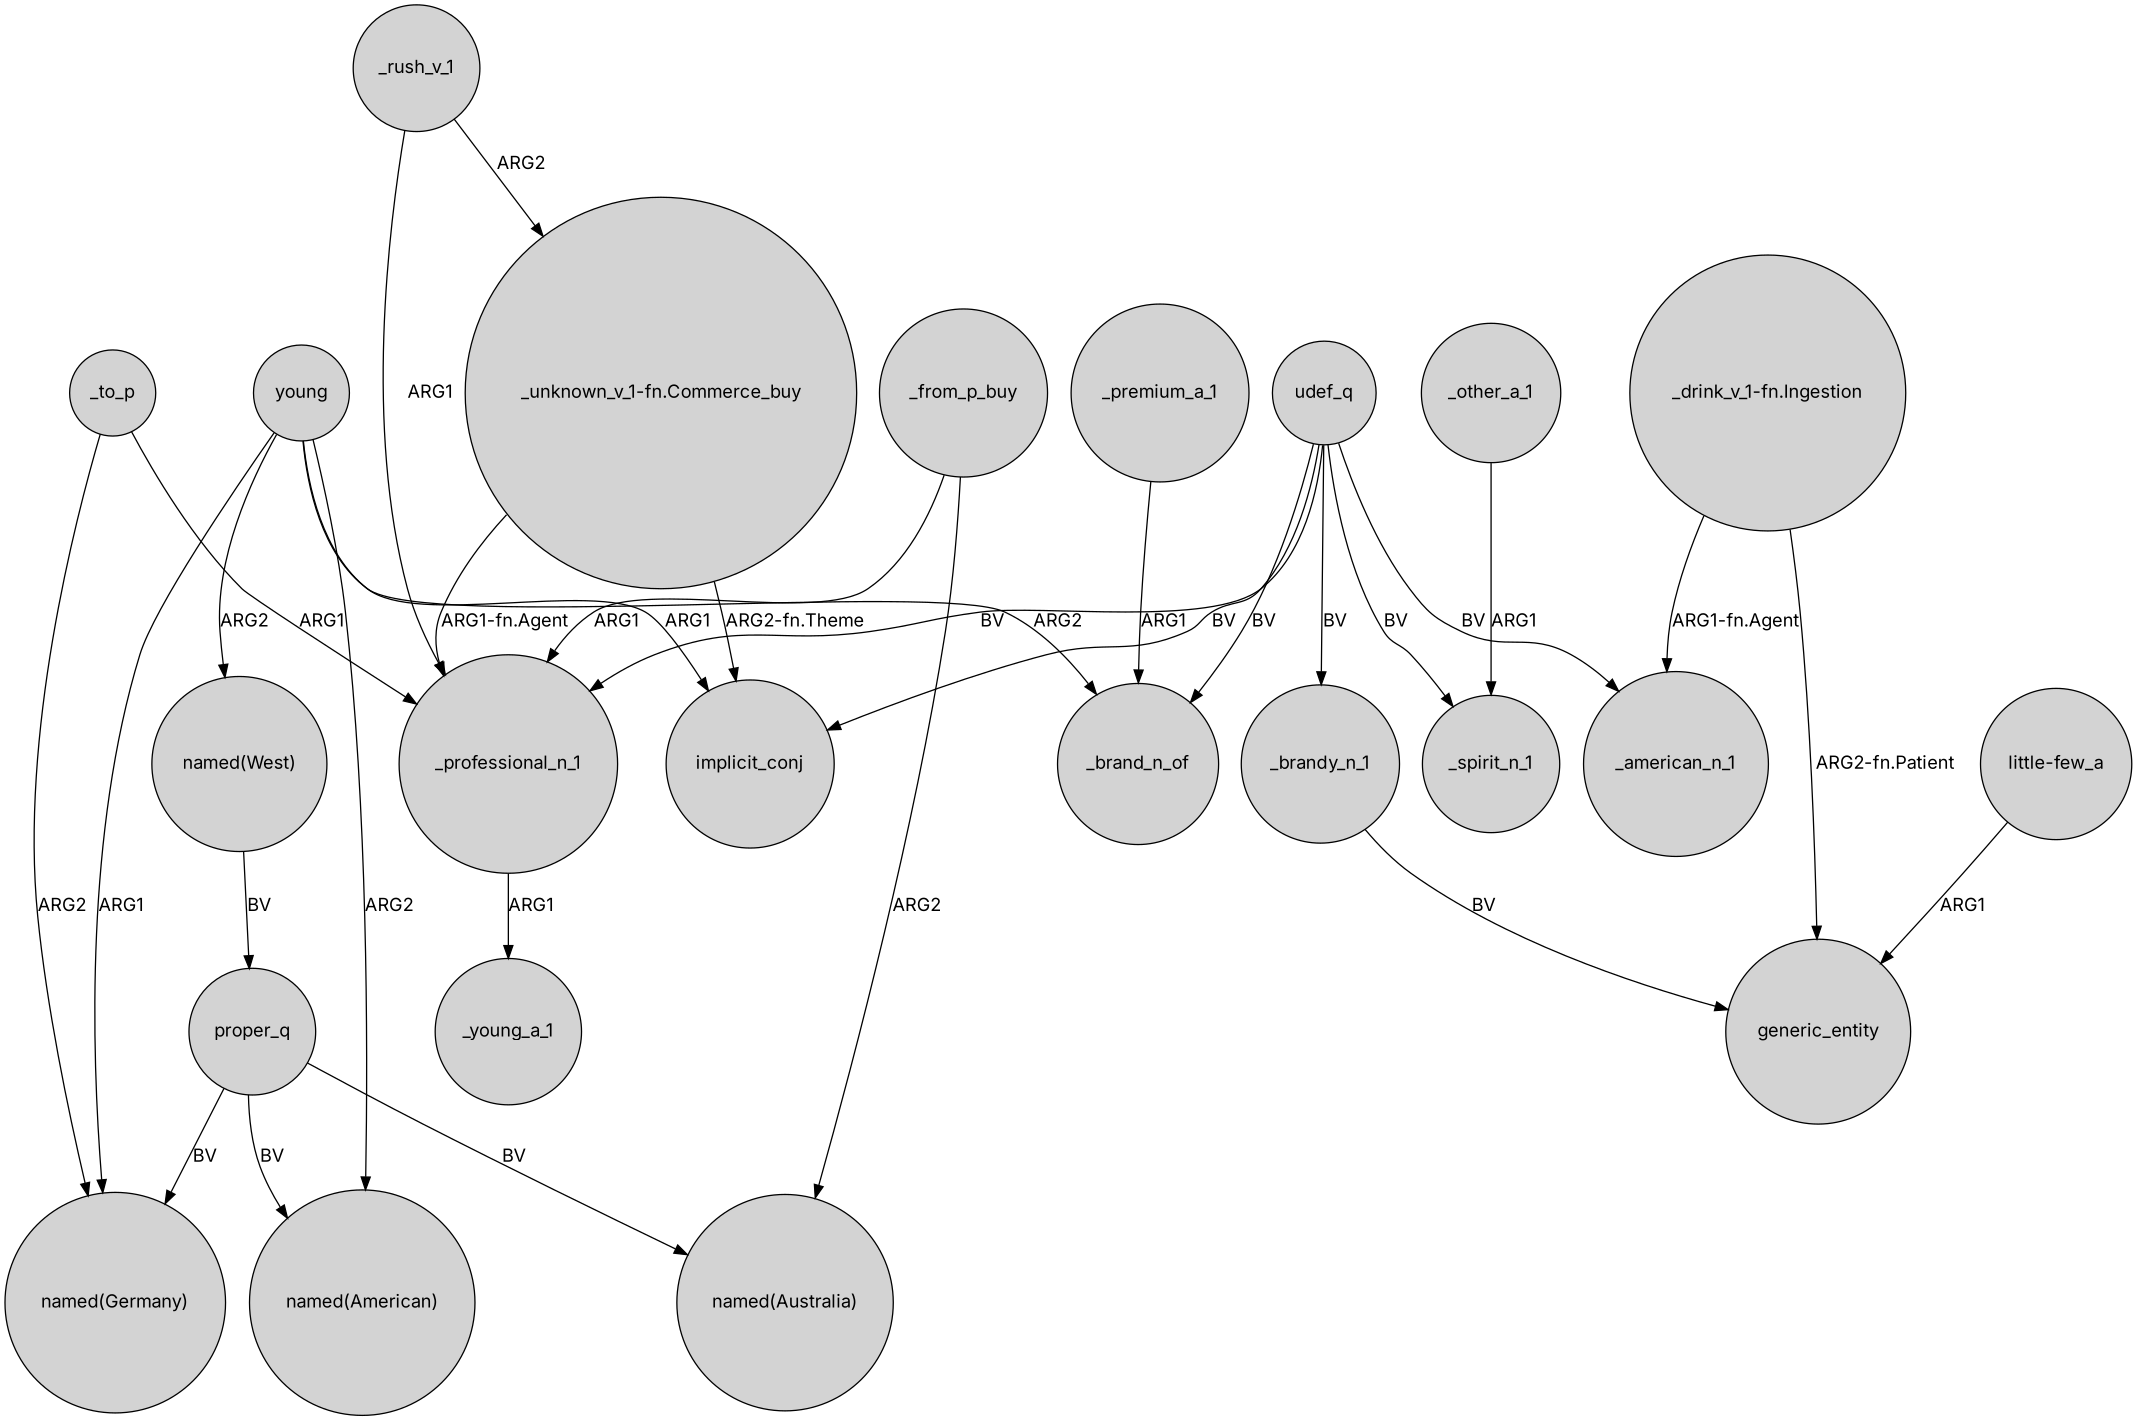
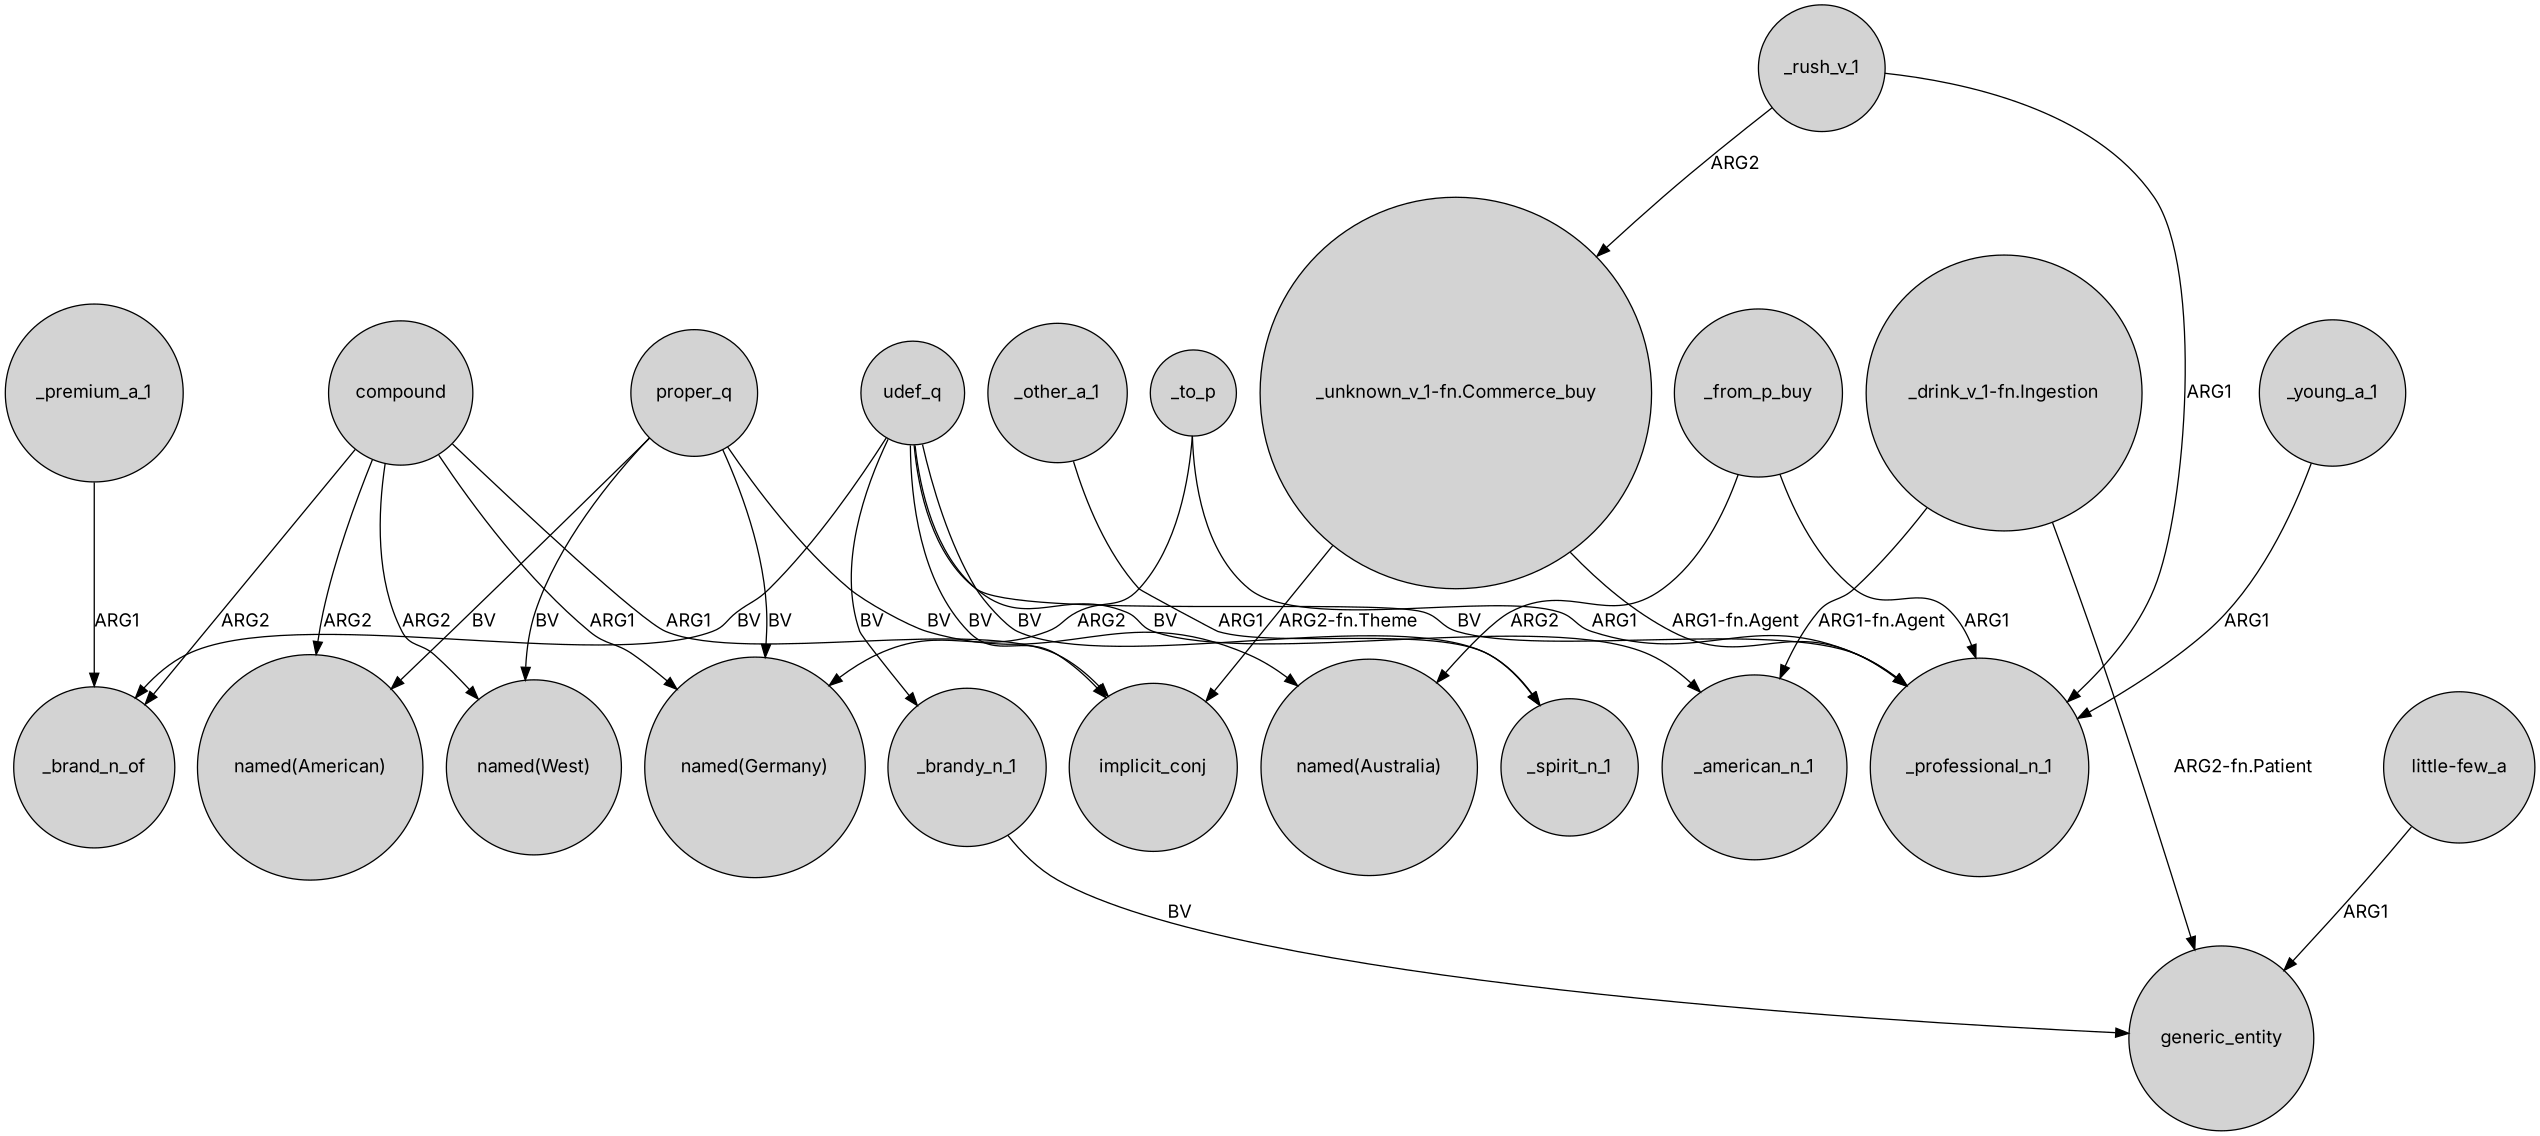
node "young": label "young" -> "compound"
edge "named(West)" -> "proper_q": reversed
edge "_professional_n_1" -> "_young_a_1": reversed
